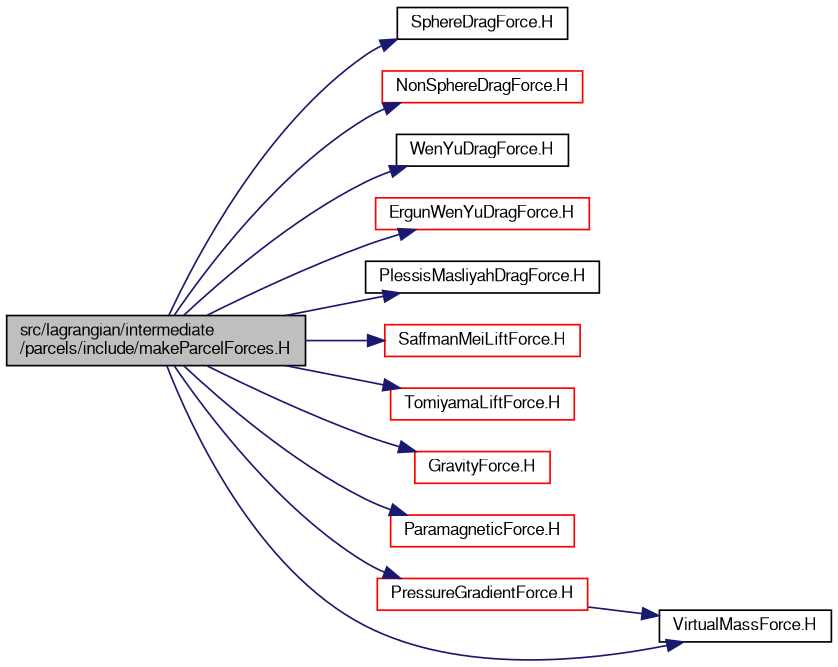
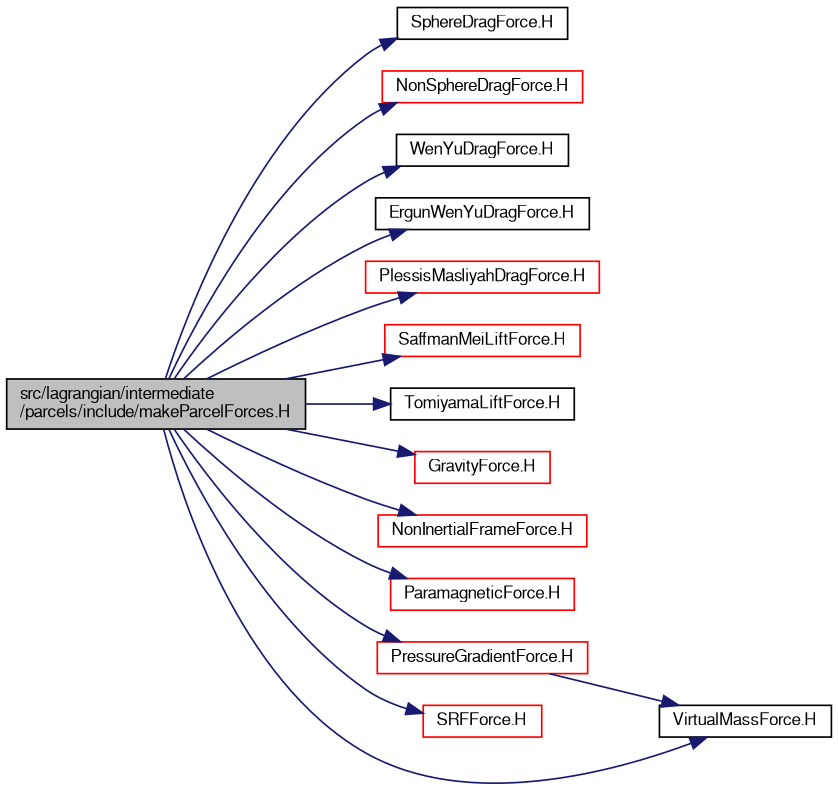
node "ErgunWenYuDragForce.H": color red -> black
node "PlessisMasliyahDragForce.H": color black -> red
node "TomiyamaLiftForce.H": color red -> black
node "NonInertialFrameForce.H": added
node "SRFForce.H": added
